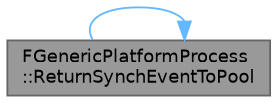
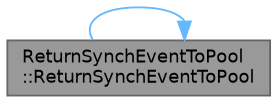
node "FGenericPlatformProcess ::ReturnSynchEventToPool": label "FGenericPlatformProcess ::ReturnSynchEventToPool" -> "ReturnSynchEventToPool ::ReturnSynchEventToPool"
